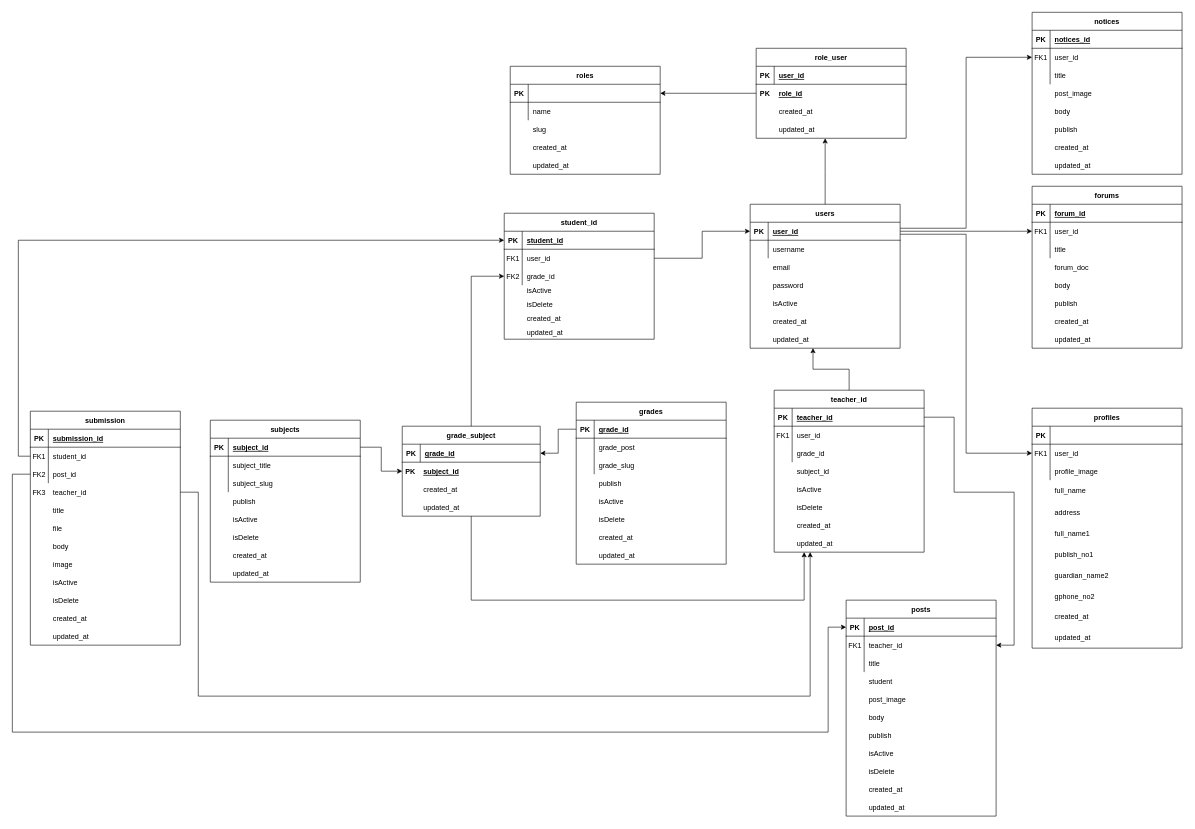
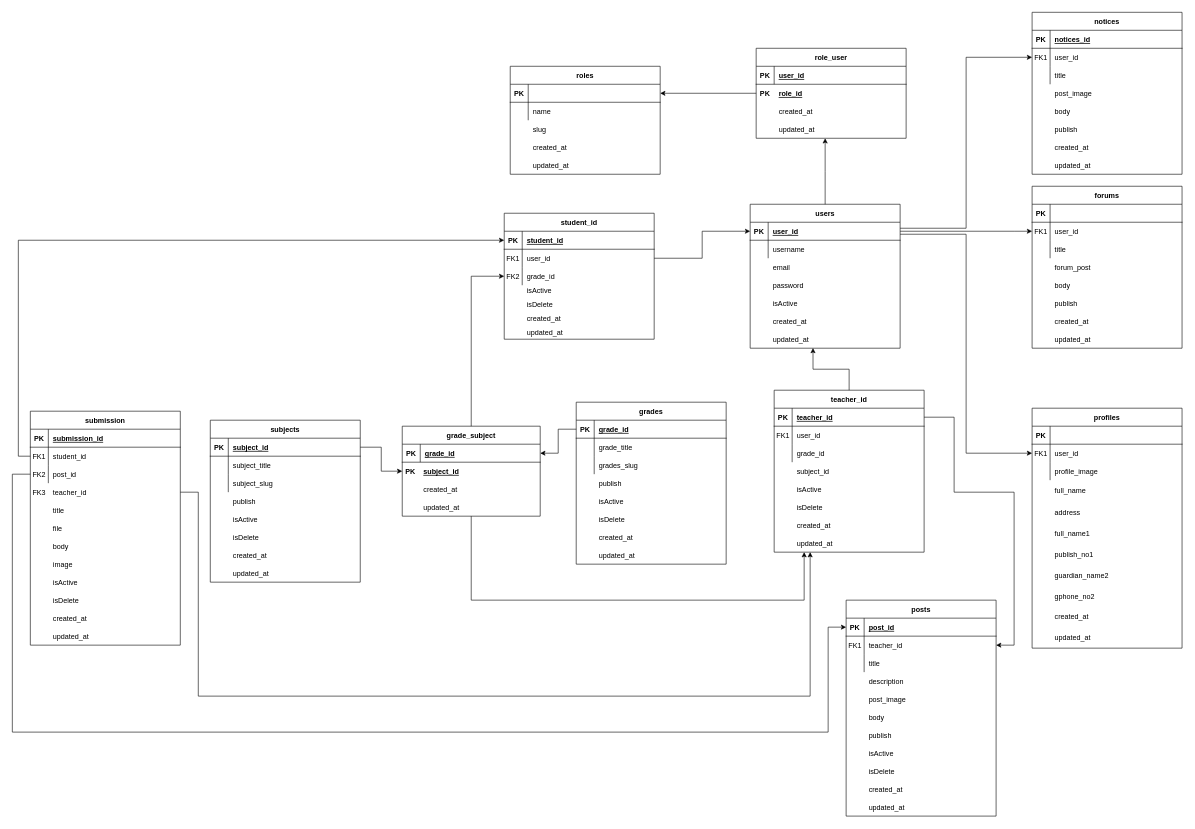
node "forum_id": removed
node "forum_doc": label "forum_doc" -> "forum_post"
node "grade_post": label "grade_post" -> "grade_title"
node "grade_slug": label "grade_slug" -> "grades_slug"
node "student": label "student" -> "description"
